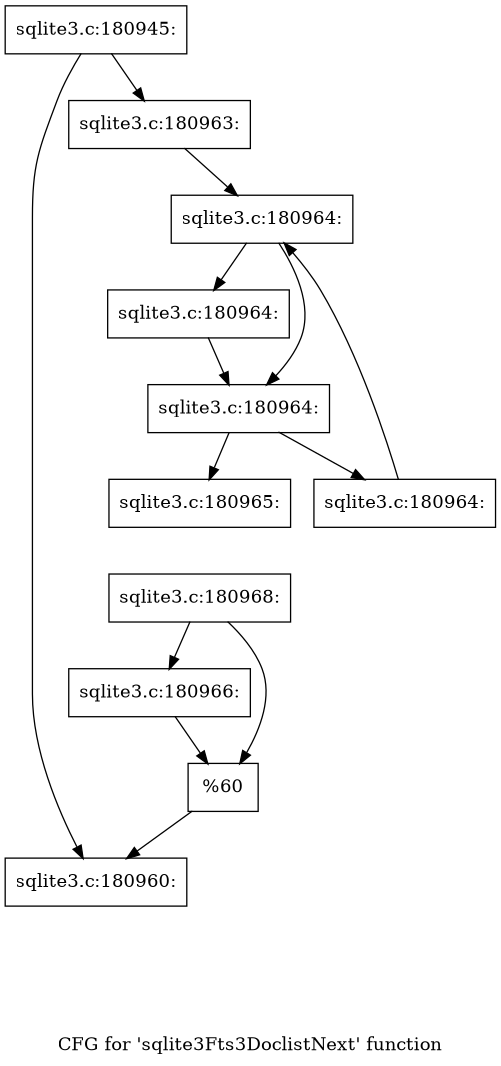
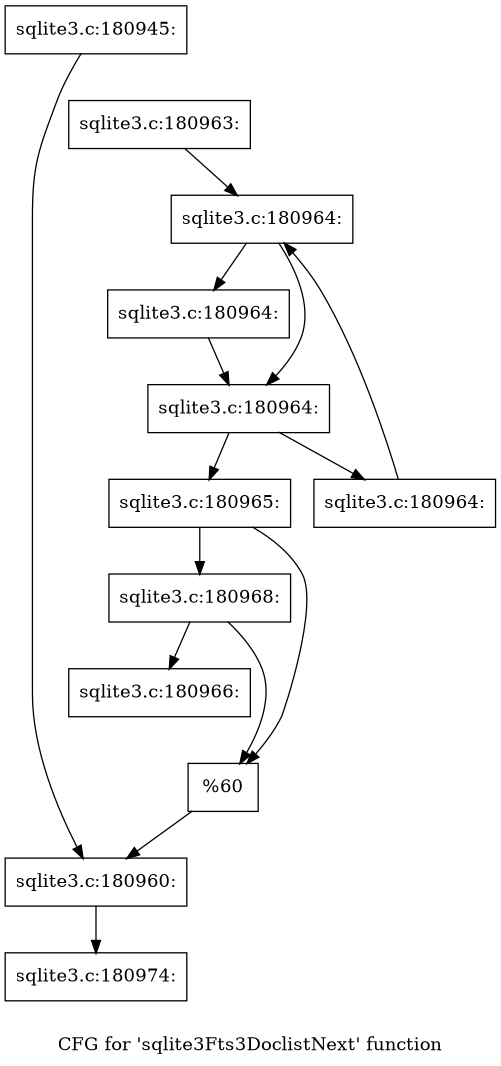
edge "sqlite3.c:180945:" -> "sqlite3.c:180963:": removed
edge "sqlite3.c:180965:" -> "sqlite3.c:180968:": added
edge "sqlite3.c:180966:" -> "%60": now "sqlite3.c:180965:" -> "%60"
node "sqlite3.c:180974:": added
